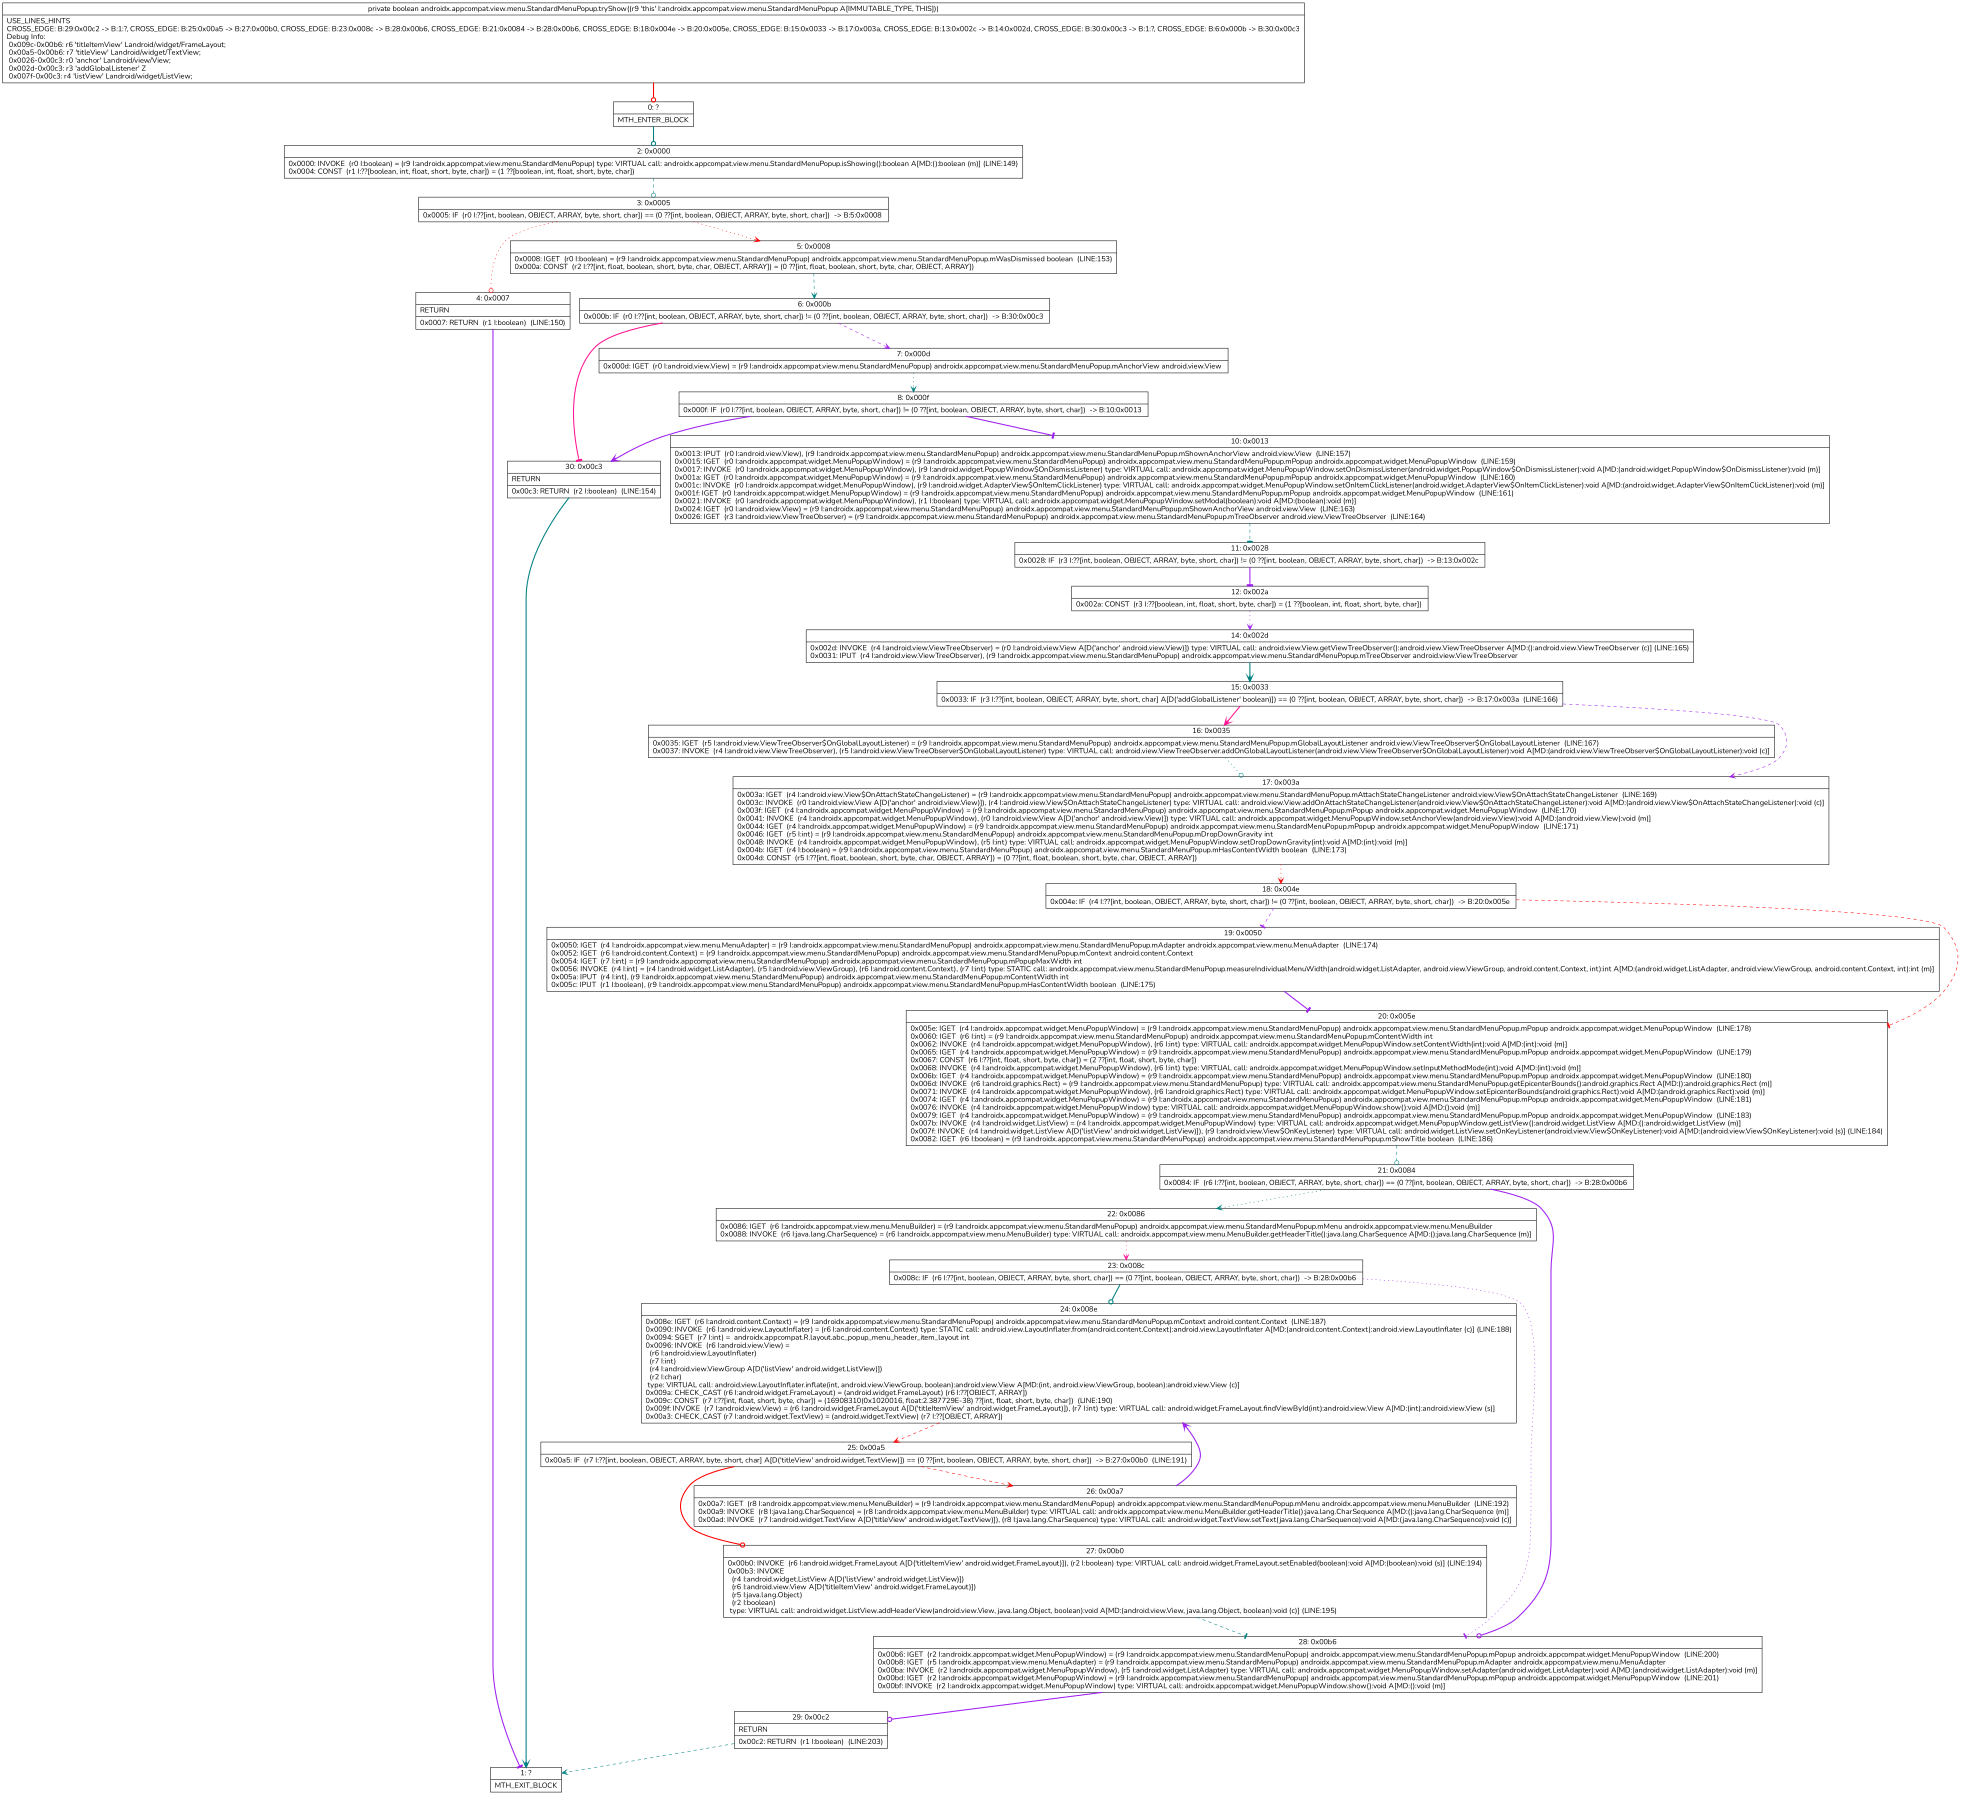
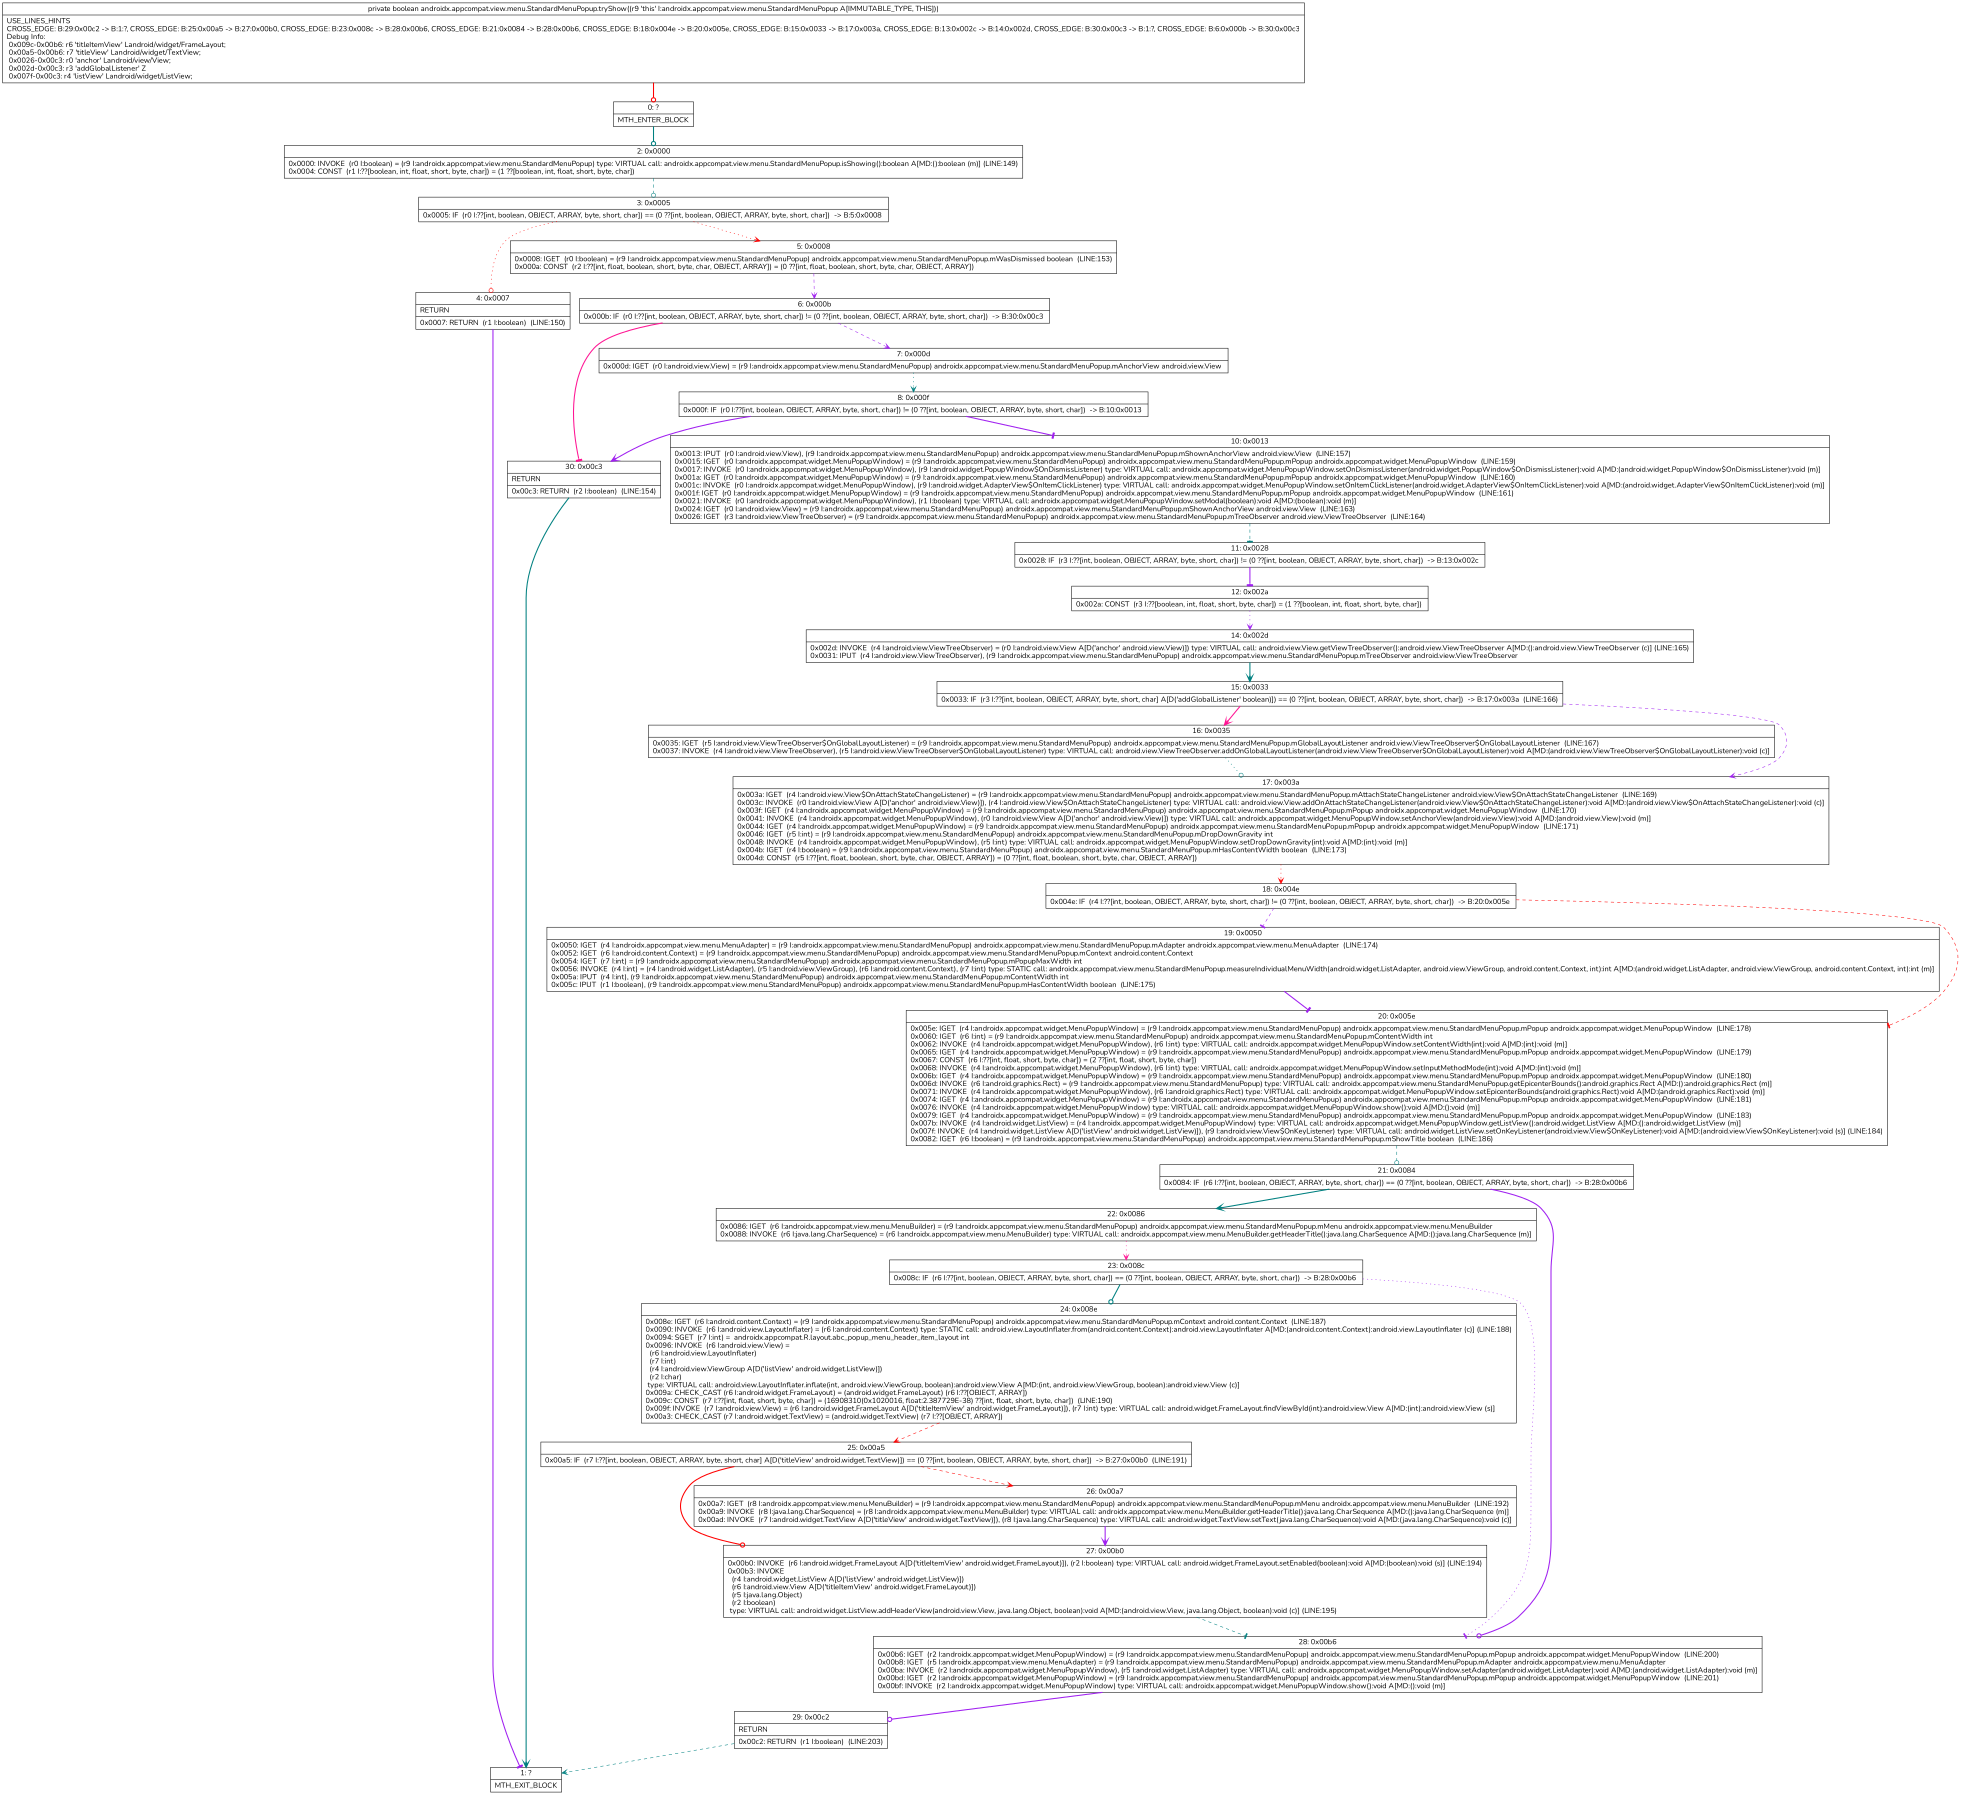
edge "5: 0x0008" -> "6: 0x000b": color teal -> purple
edge "21: 0x0084" -> "22: 0x0086": style dotted -> bold
edge "26: 0x00a7" -> "24: 0x008e": now "26: 0x00a7" -> "27: 0x00b0"
